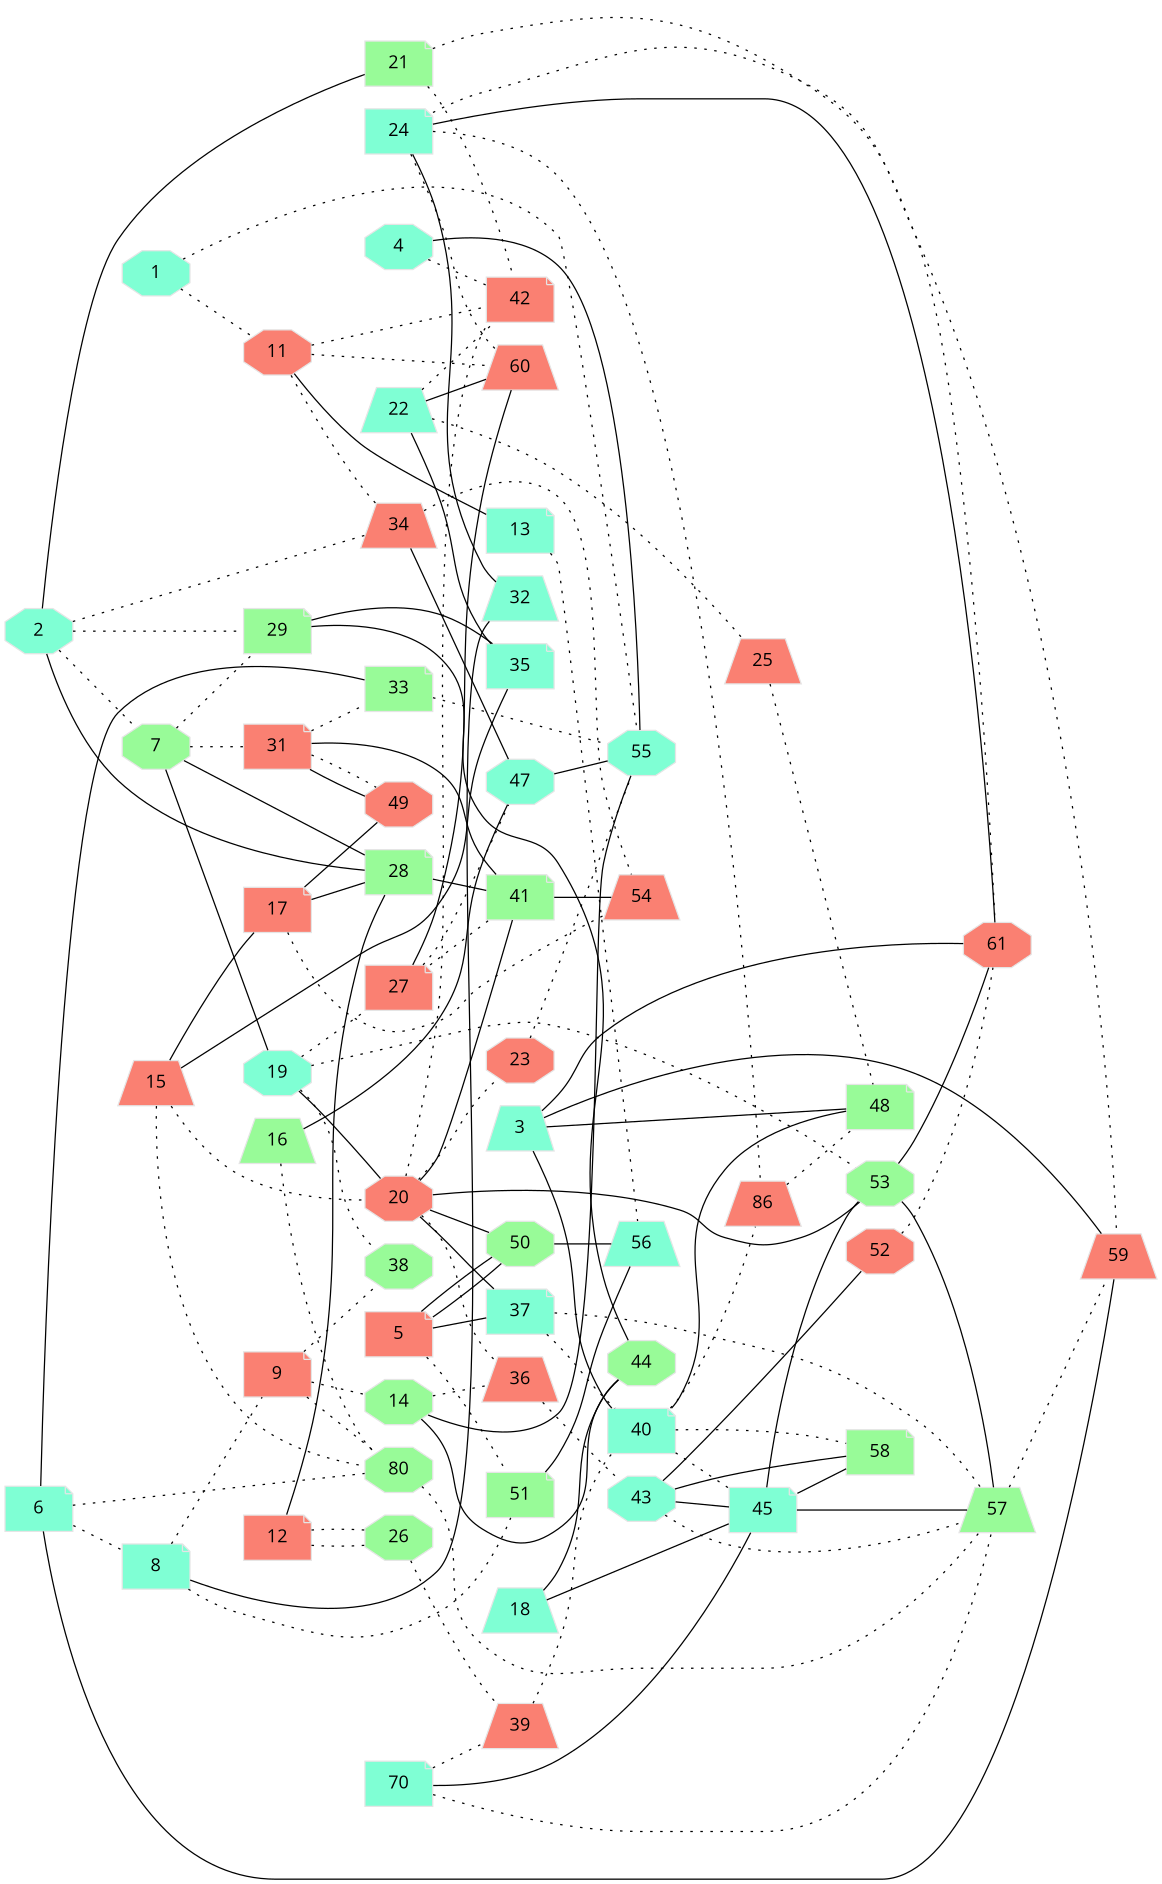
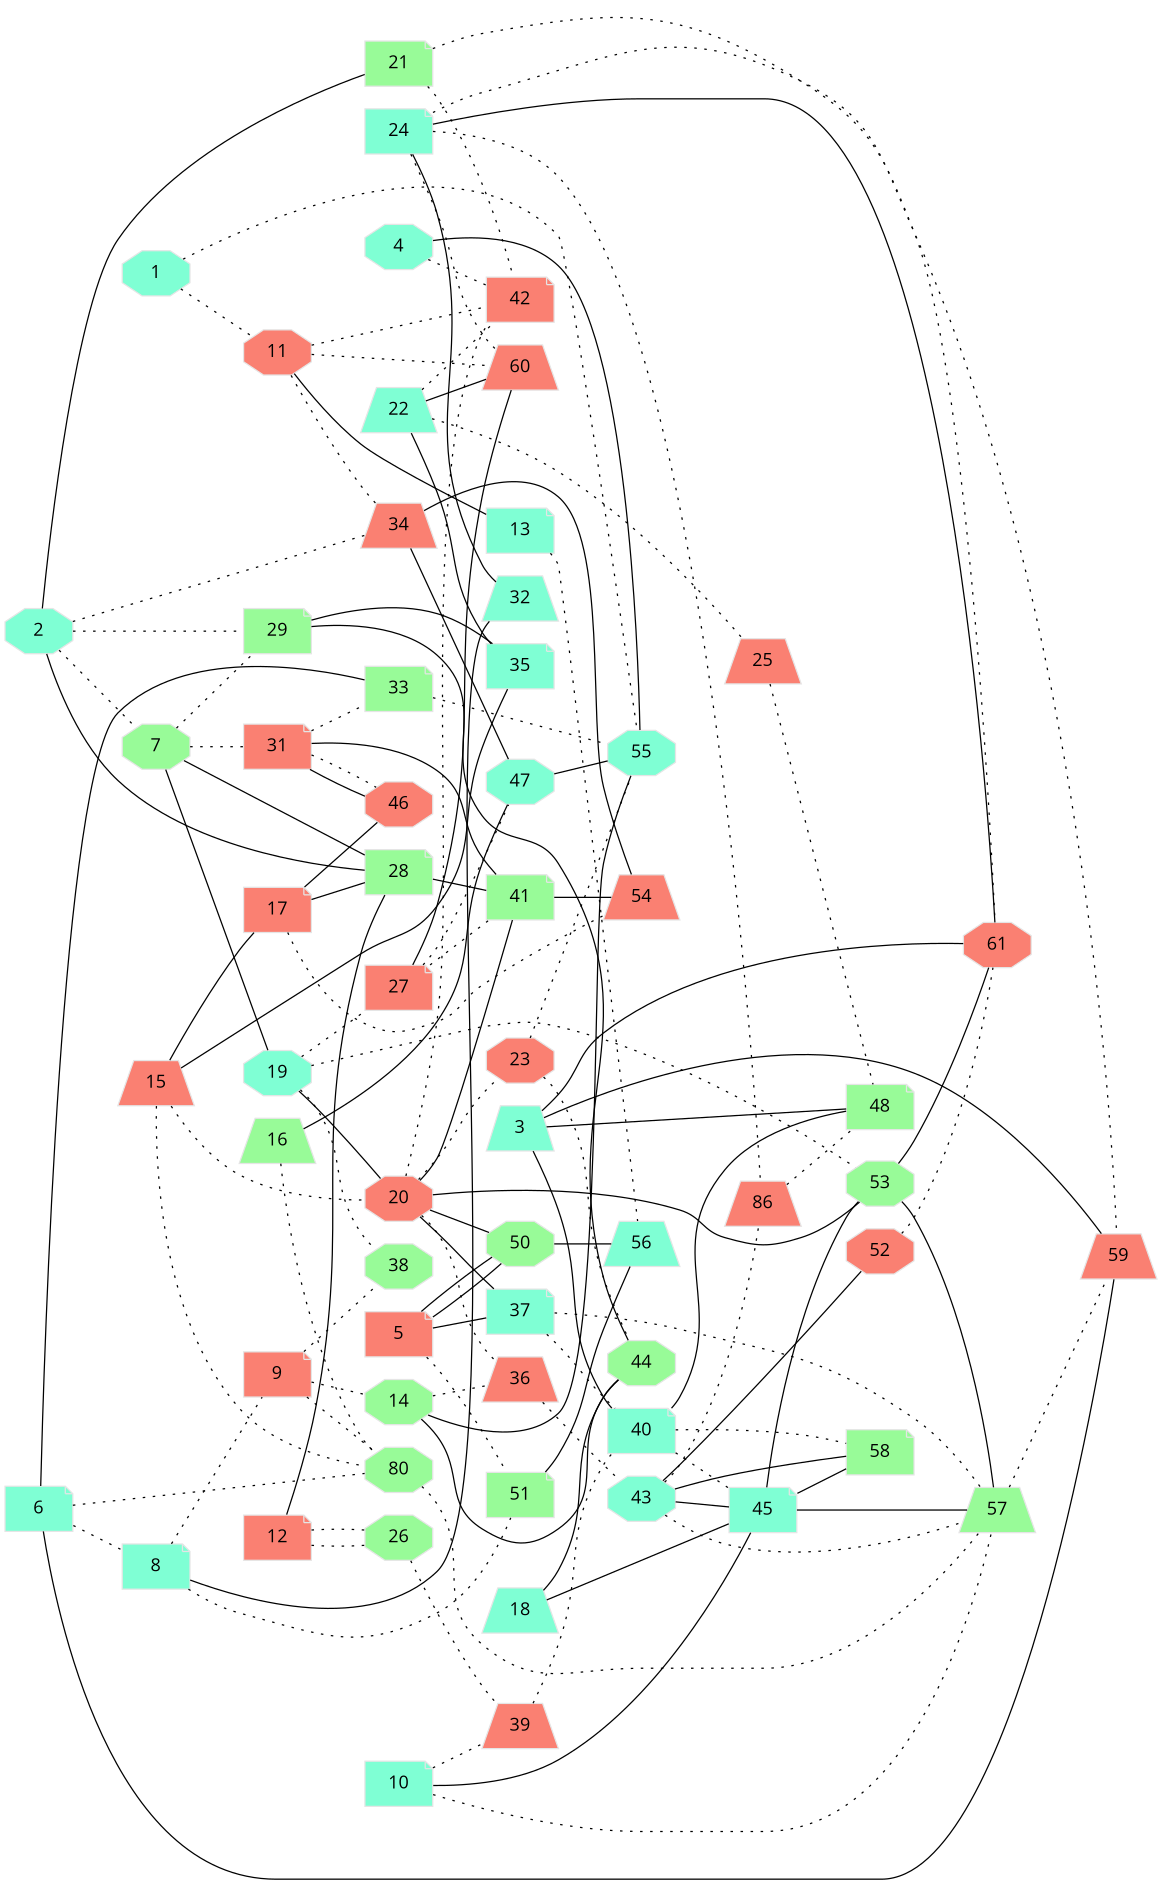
edge "34" -- "54": style dotted -> solid
node "49": label "49" -> "46"
edge "23" -- "44": added
edge "86" -- "40": now "86" -- "43"
node "70": label "70" -> "10"
